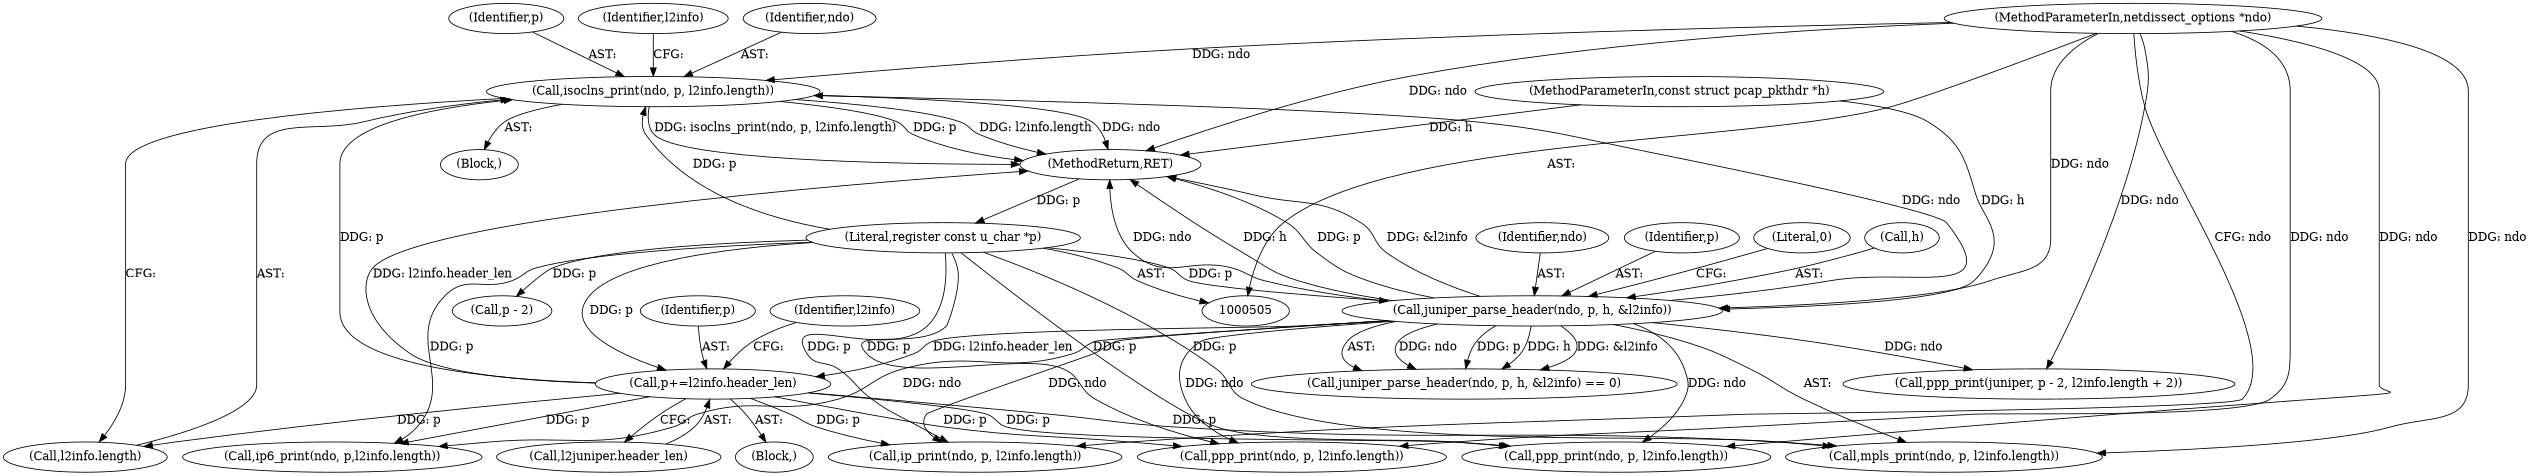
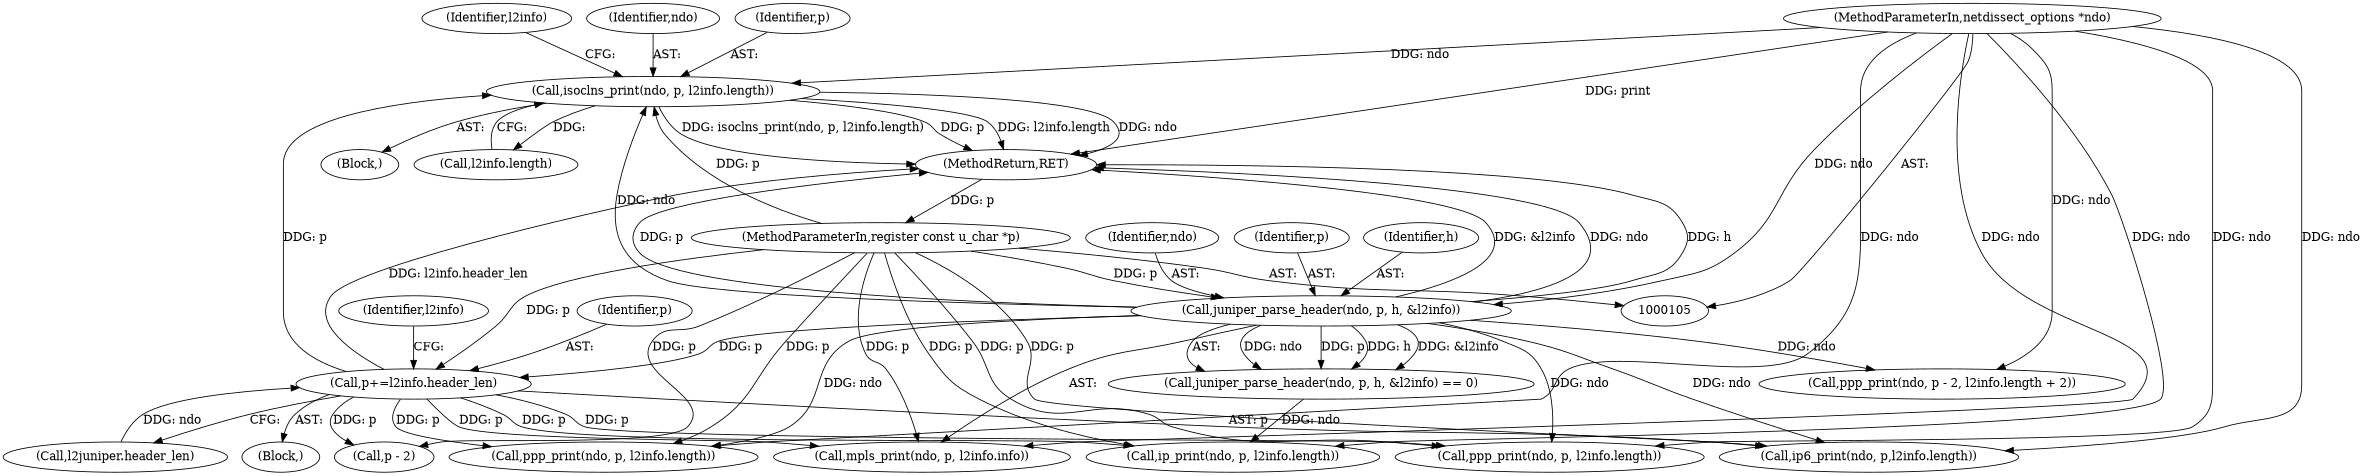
edge "(MethodParameterIn,netdissect_options *ndo)" -> "(MethodReturn,RET)": label "DDG: ndo" -> "DDG: print"
node "(MethodParameterIn,const struct pcap_pkthdr *h)": removed
node "(Literal,register const u_char *p)": label "(Literal,register const u_char *p)" -> "(MethodParameterIn,register const u_char *p)"
node "(Literal,0)": removed
node "(Call,h)": label "(Call,h)" -> "(Identifier,h)"
edge "(MethodParameterIn,netdissect_options *ndo)" -> "(Call,ip_print(ndo, p, l2info.length))": label "CFG: ndo" -> "DDG: ndo"
edge "(Call,isoclns_print(ndo, p, l2info.length))" -> "(Call,l2info.length)": label "CFG: " -> "DDG: "
edge "(Call,l2info.length)" -> "(Call,isoclns_print(ndo, p, l2info.length))": label "AST: " -> "CFG: "
edge "(MethodParameterIn,netdissect_options *ndo)" -> "(Call,ip6_print(ndo, p,l2info.length))": added, label "DDG: ndo"
node "1000505": label "1000505" -> "1000105"
edge "(Call,juniper_parse_header(ndo, p, h, &l2info))" -> "(Call,p+=l2info.header_len)": label "DDG: l2info.header_len" -> "DDG: p"
edge "(Call,juniper_parse_header(ndo, p, h, &l2info))" -> "(Call,ip_print(ndo, p, l2info.length))": now "(Call,juniper_parse_header(ndo, p, h, &l2info) == 0)" -> "(Call,ip_print(ndo, p, l2info.length))"
node "(Call,ppp_print(juniper, p - 2, l2info.length + 2))": label "(Call,ppp_print(juniper, p - 2, l2info.length + 2))" -> "(Call,ppp_print(ndo, p - 2, l2info.length + 2))"
edge "(Call,p+=l2info.header_len)" -> "(Call,l2info.length)": now "(Call,p+=l2info.header_len)" -> "(Call,p - 2)"
edge "(Call,p+=l2info.header_len)" -> "(Call,ip6_print(ndo, p,l2info.length))": label "DDG: p" -> "AST: p"
edge "(Call,l2juniper.header_len)" -> "(Call,p+=l2info.header_len)": label "AST: " -> "DDG: ndo"
node "(Call,mpls_print(ndo, p, l2info.length))": label "(Call,mpls_print(ndo, p, l2info.length))" -> "(Call,mpls_print(ndo, p, l2info.info))"
